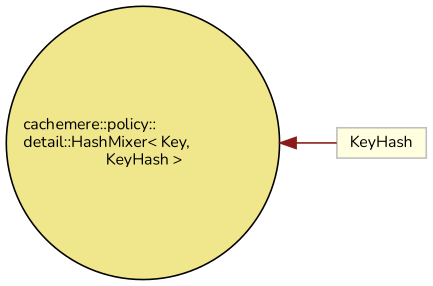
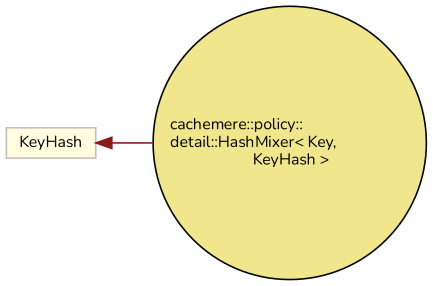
edge "KeyHash" -> "cachemere::policy:: detail::HashMixer< Key, KeyHash >": reversed
